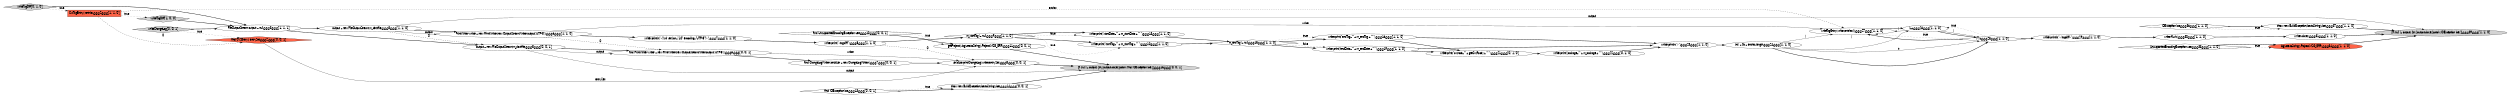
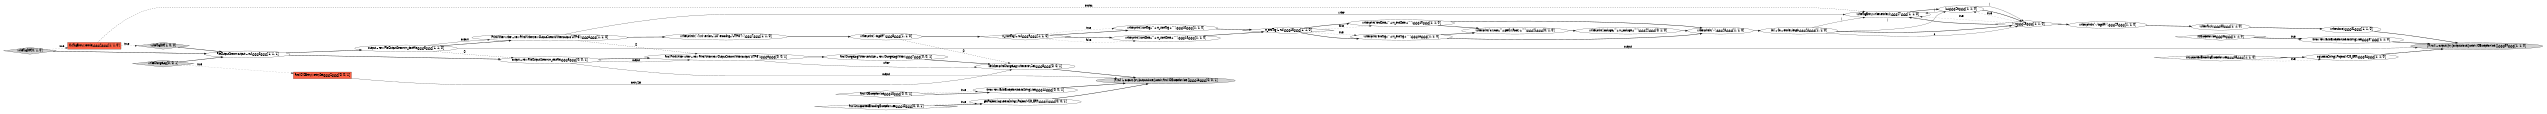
node "final CVSEntry(( entrySet@@@2@@@['0', '0', '1']": shape diamond -> box
edge "CvsTagEntry(( entries@@@2@@@['1', '1', '0']" -> "final CVSEntry(( entrySet@@@2@@@['0', '0', '1']": removed, label "0"
node "log(uee.toString(),Project.MSG_ERR)@@@34@@@['1', '1', '0']": fillcolor tomato -> white
